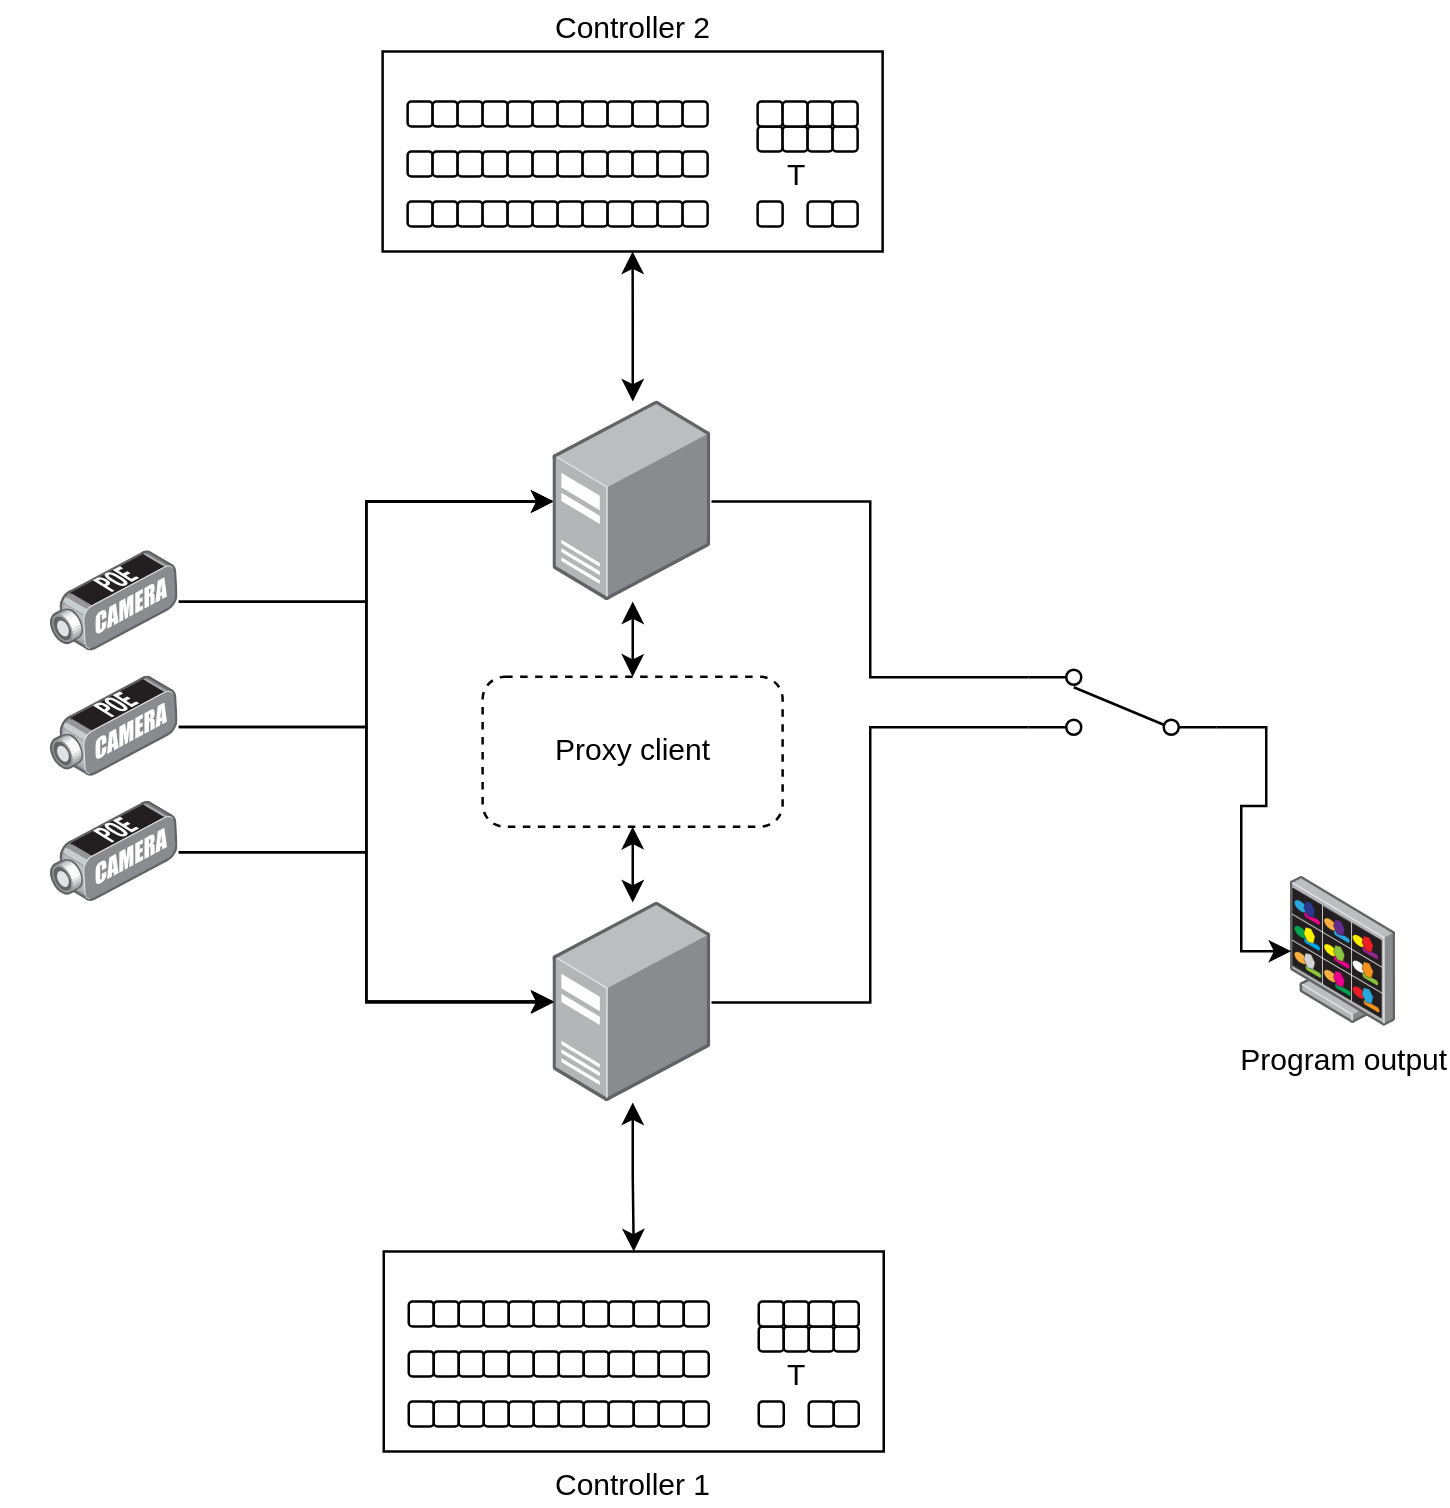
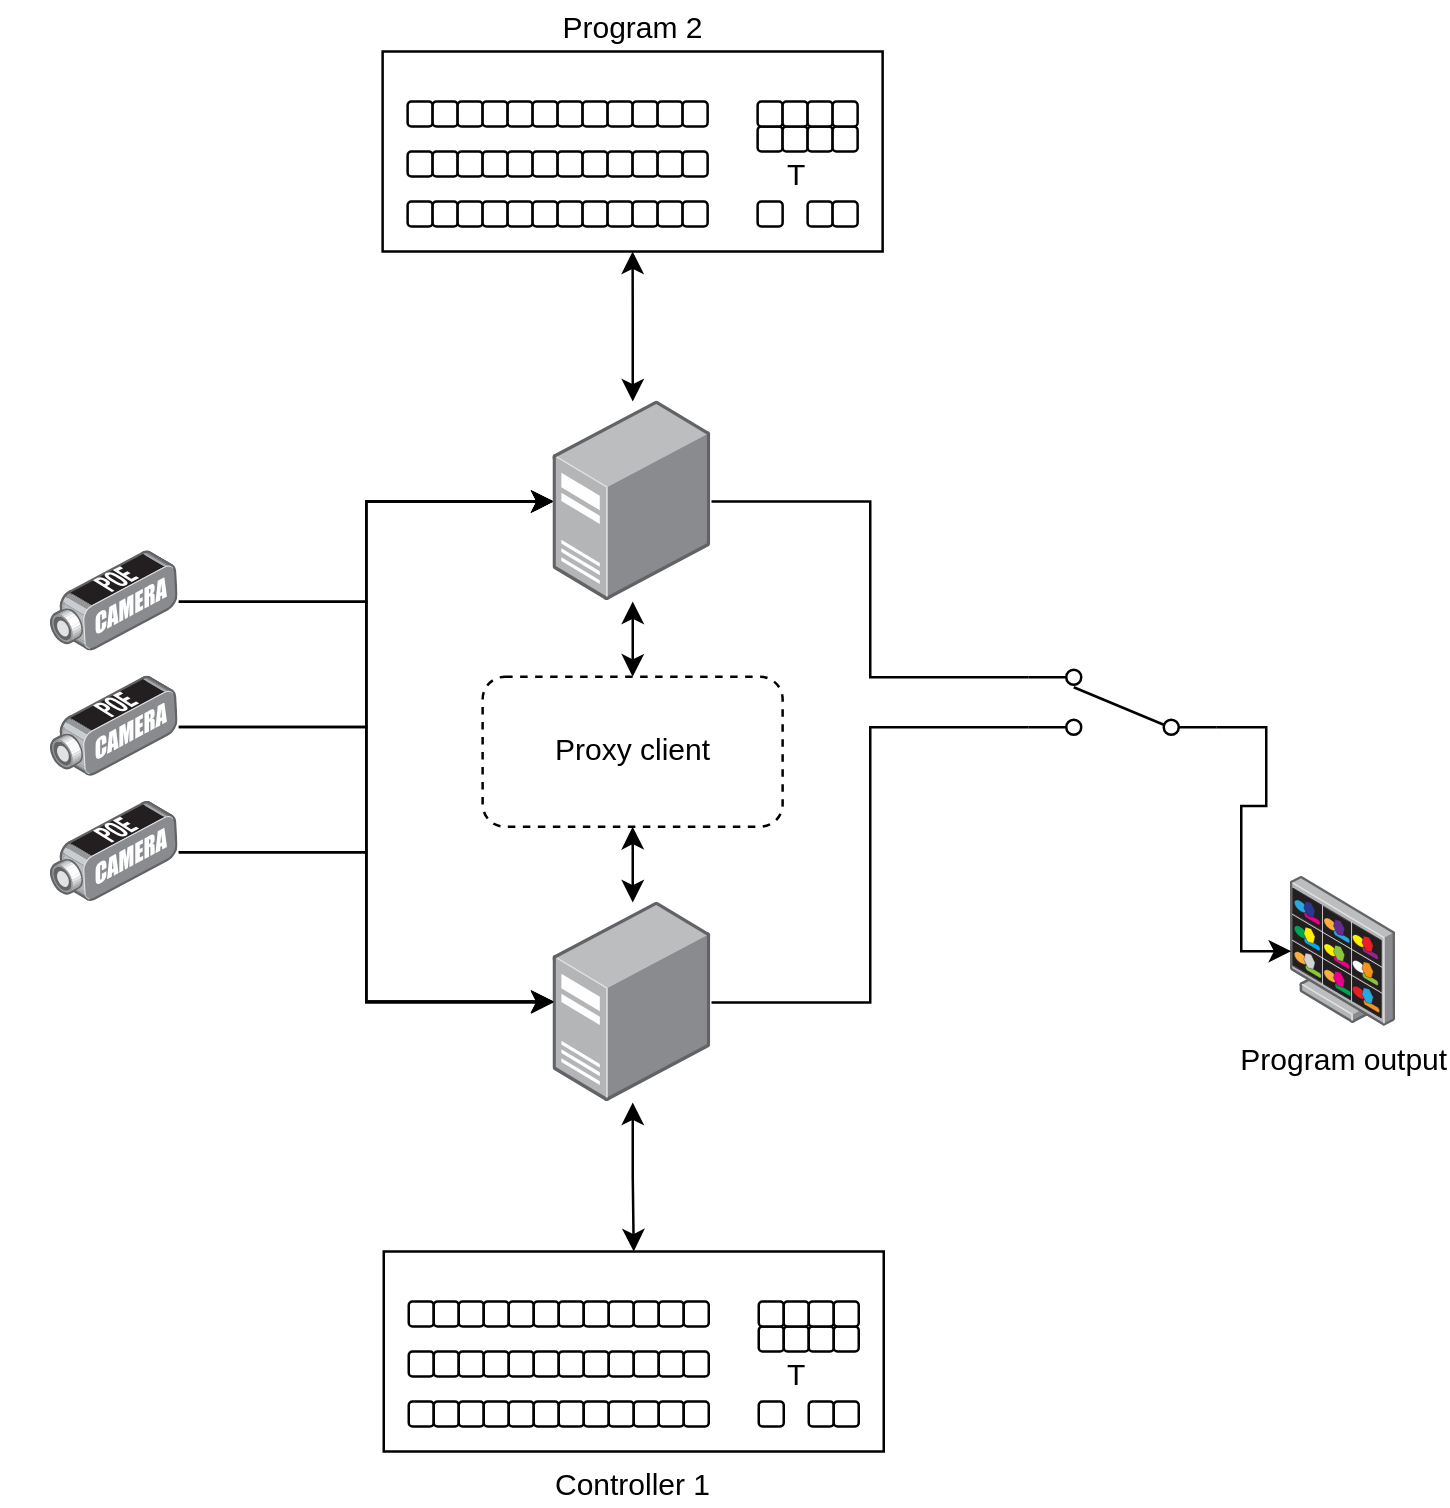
node "Controller 2": label "Controller 2" -> "Program 2"
